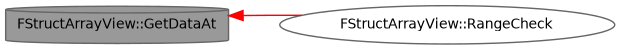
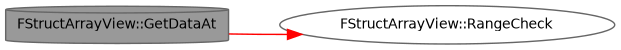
edge "FStructArrayView::RangeCheck" -> "FStructArrayView::GetDataAt": reversed
